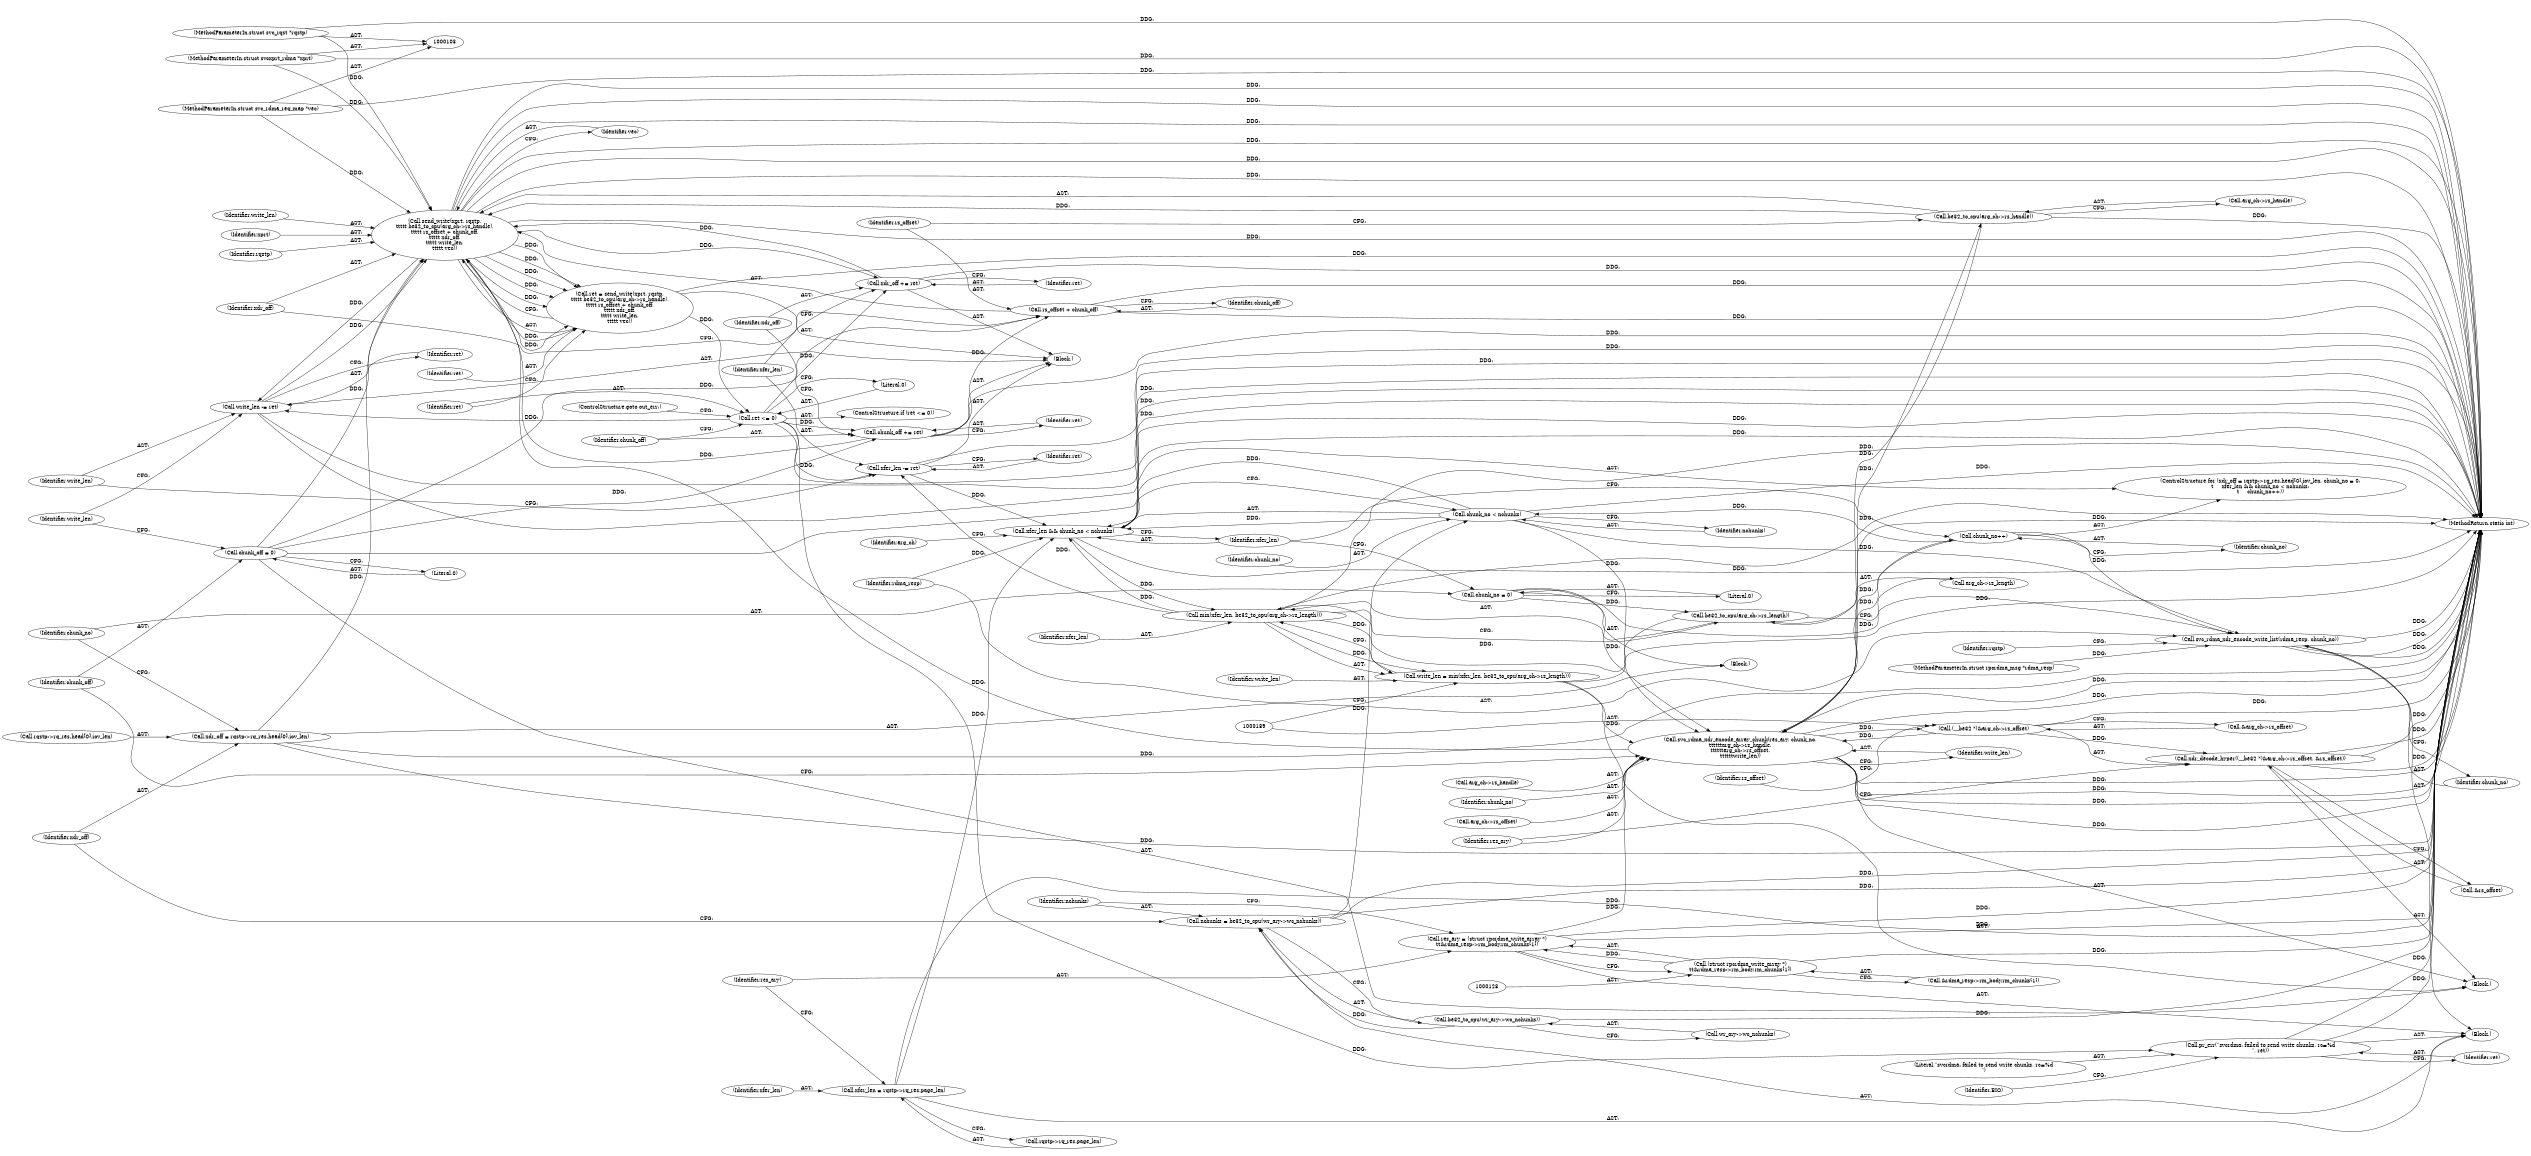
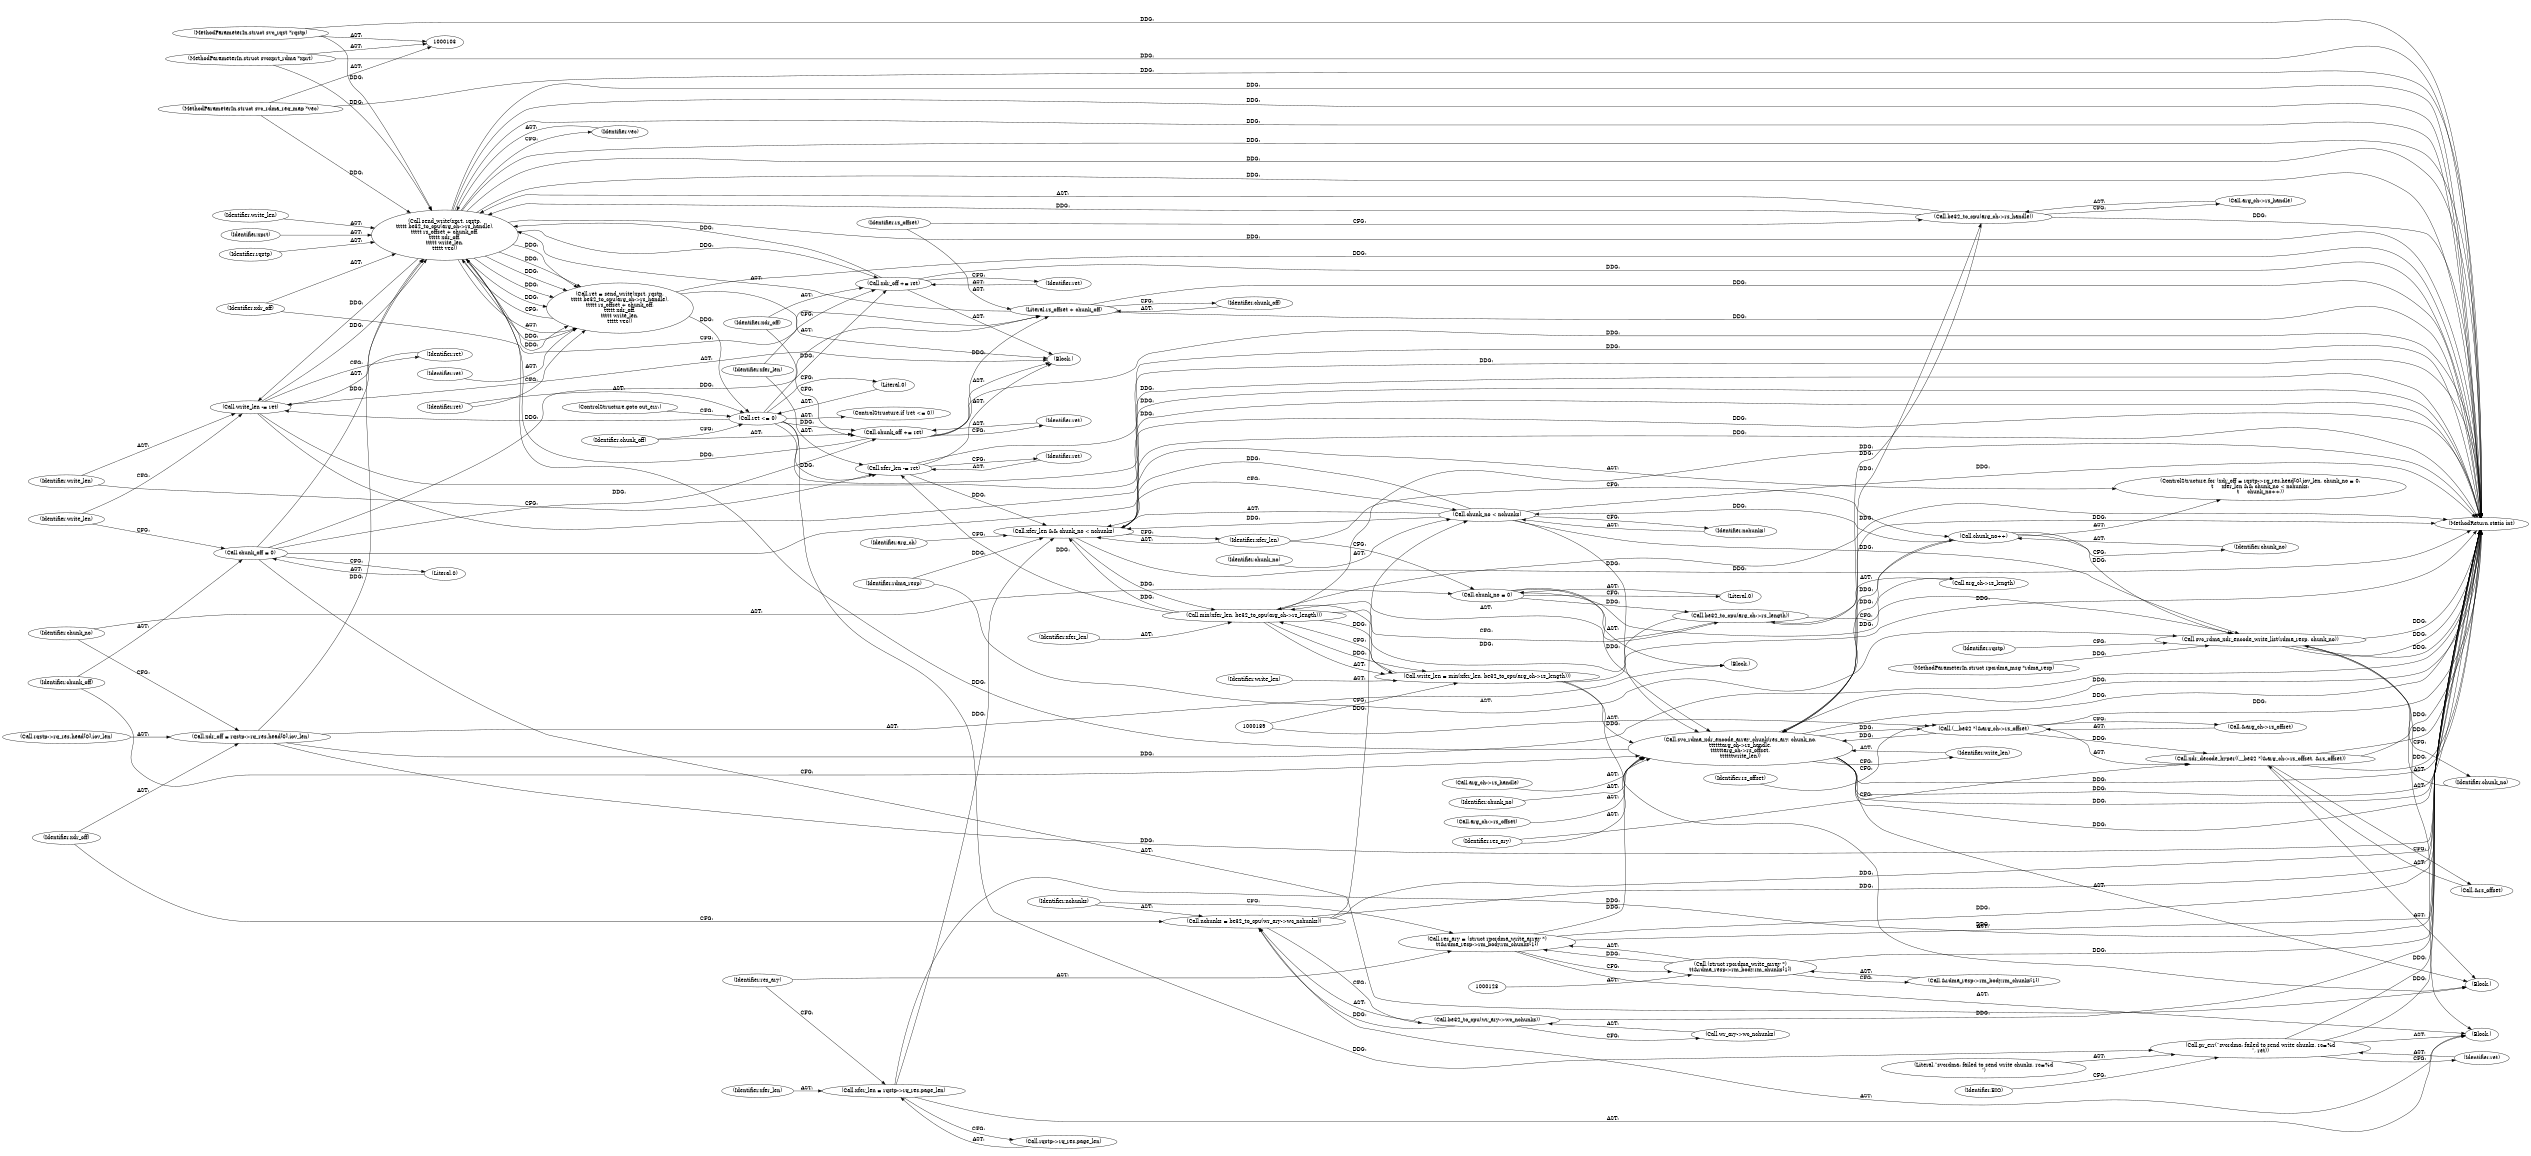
node "(Call,rs_offset + chunk_off)": label "(Call,rs_offset + chunk_off)" -> "(Literal,rs_offset + chunk_off)"
